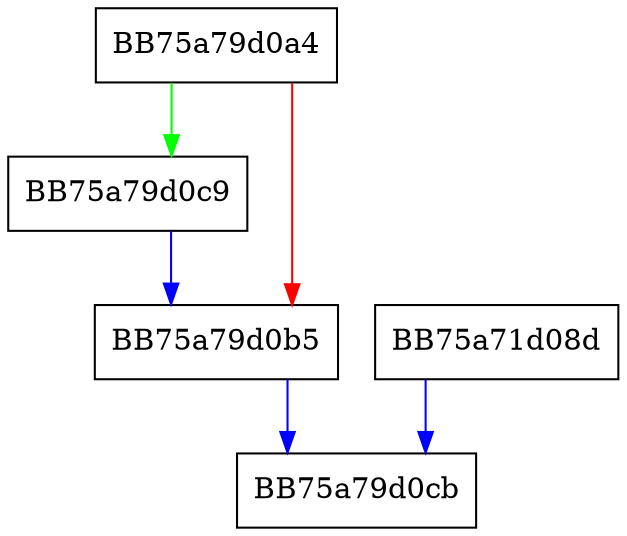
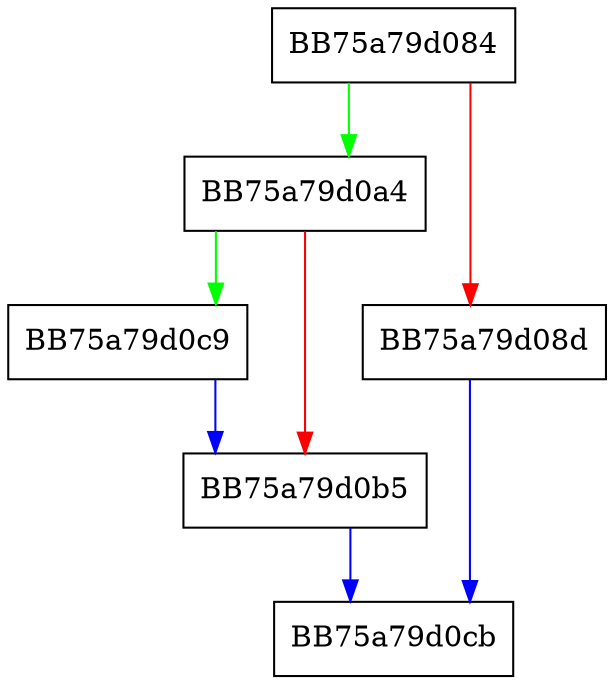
node "BB75a79d084": added
node "BB75a71d08d": label "BB75a71d08d" -> "BB75a79d08d"
